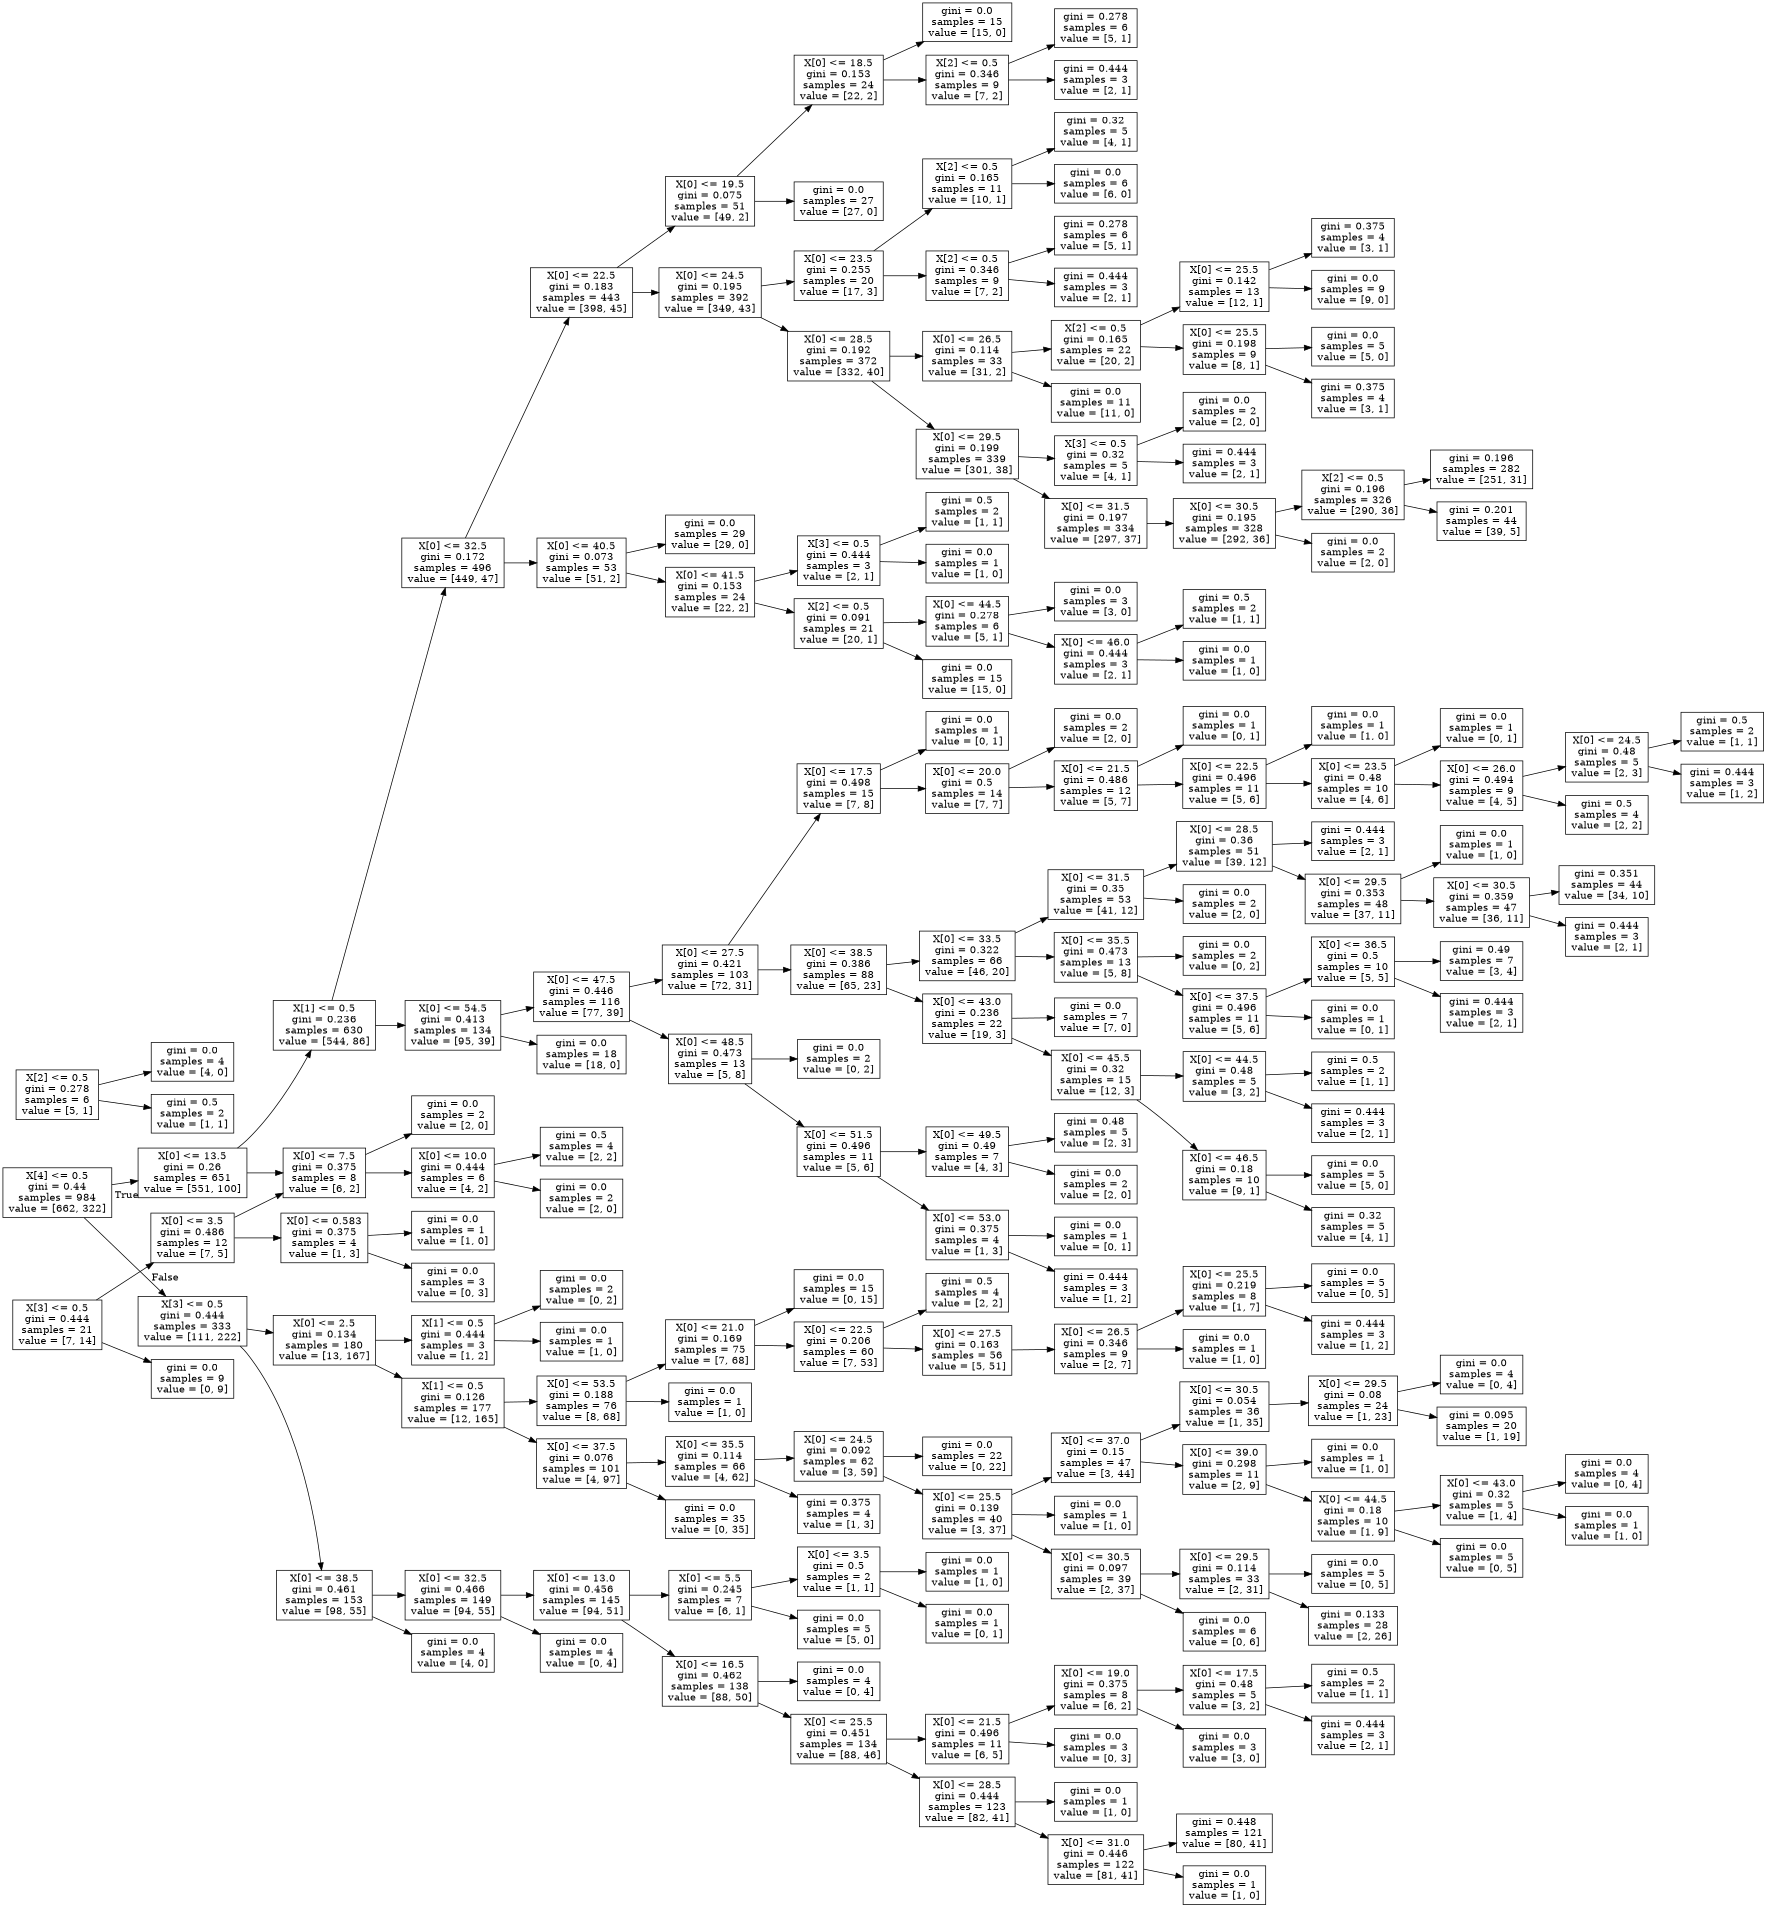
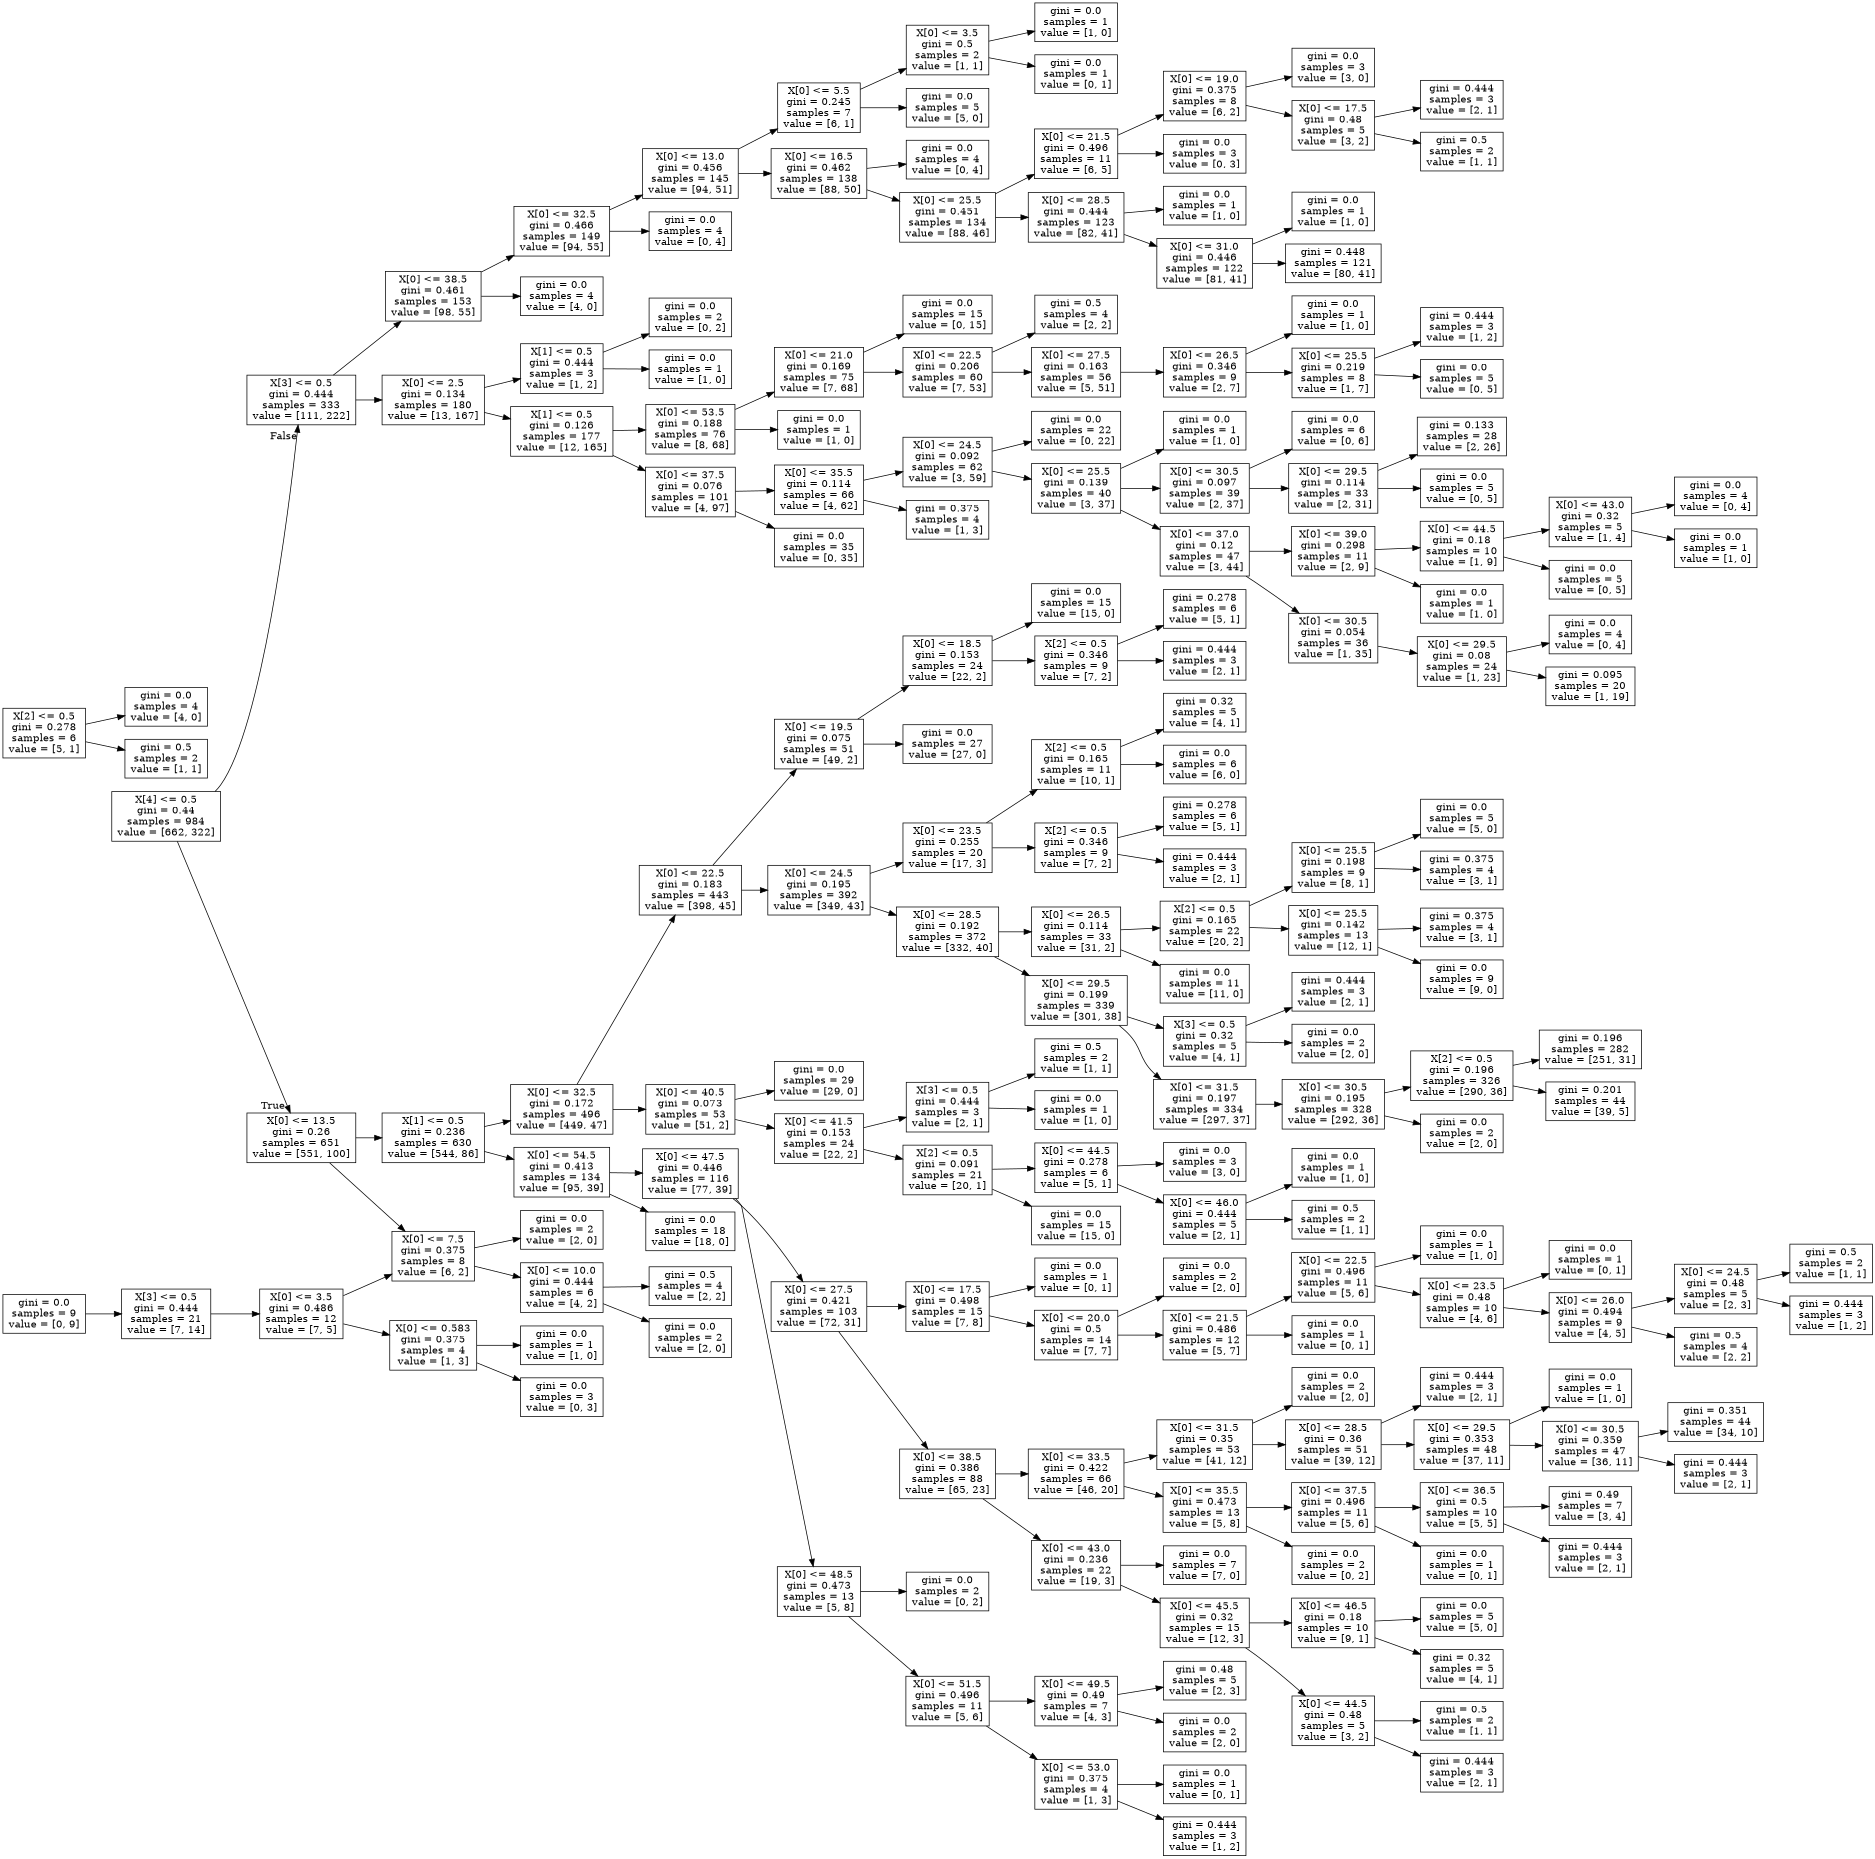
node "X[0] <= 46.0 gini = 0.444 samples = 3 value = [2, 1]": label "X[0] <= 46.0 gini = 0.444 samples = 3 value = [2, 1]" -> "X[0] <= 46.0 gini = 0.444 samples = 5 value = [2, 1]"
node "X[0] <= 33.5 gini = 0.322 samples = 66 value = [46, 20]": label "X[0] <= 33.5 gini = 0.322 samples = 66 value = [46, 20]" -> "X[0] <= 33.5 gini = 0.422 samples = 66 value = [46, 20]"
edge "X[3] <= 0.5 gini = 0.444 samples = 21 value = [7, 14]" -> "gini = 0.0 samples = 9 value = [0, 9]": reversed
node "X[0] <= 37.0 gini = 0.15 samples = 47 value = [3, 44]": label "X[0] <= 37.0 gini = 0.15 samples = 47 value = [3, 44]" -> "X[0] <= 37.0 gini = 0.12 samples = 47 value = [3, 44]"
